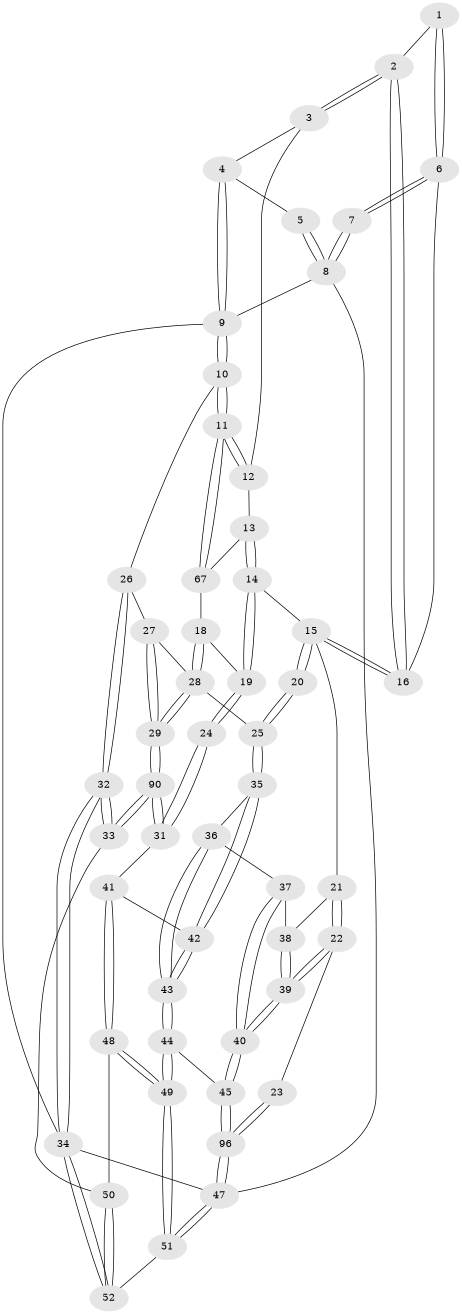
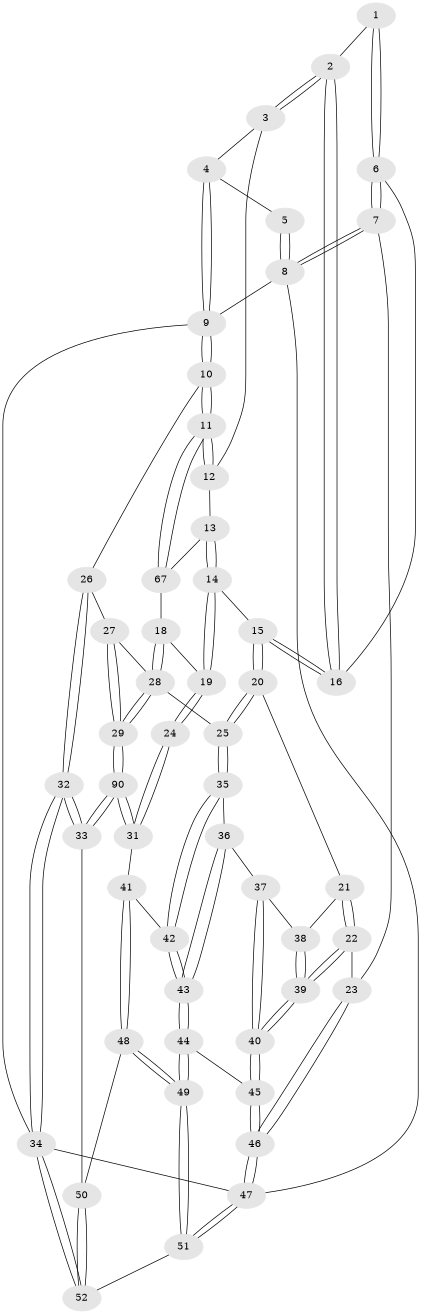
edge "7" -- "23": added
edge "15" -- "21": now "20" -- "21"
node "96": label "96" -> "46"
